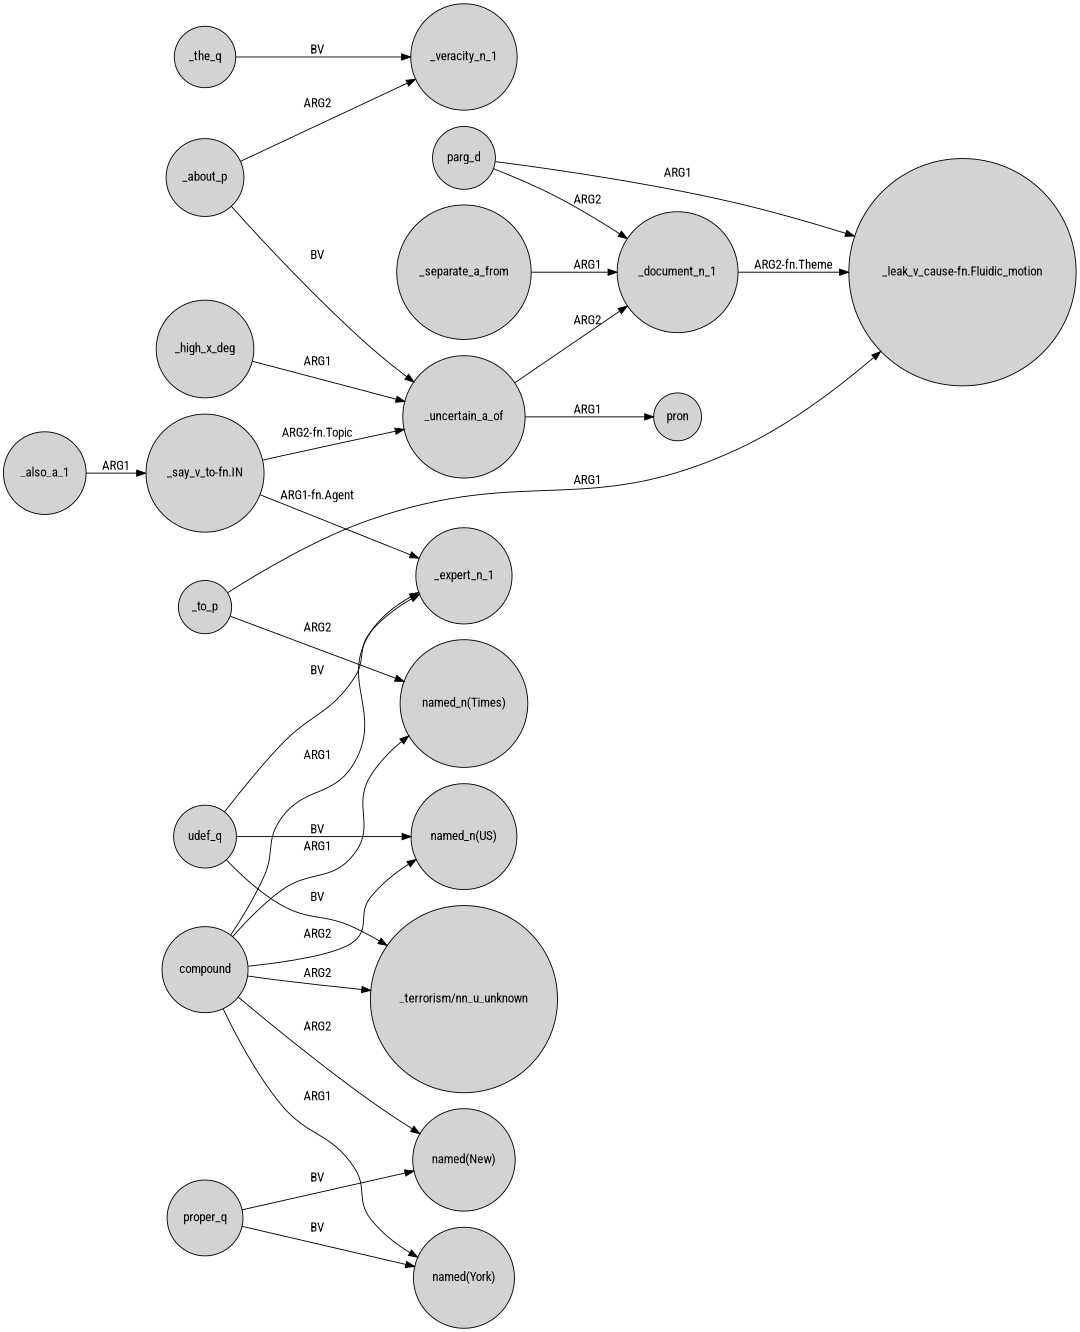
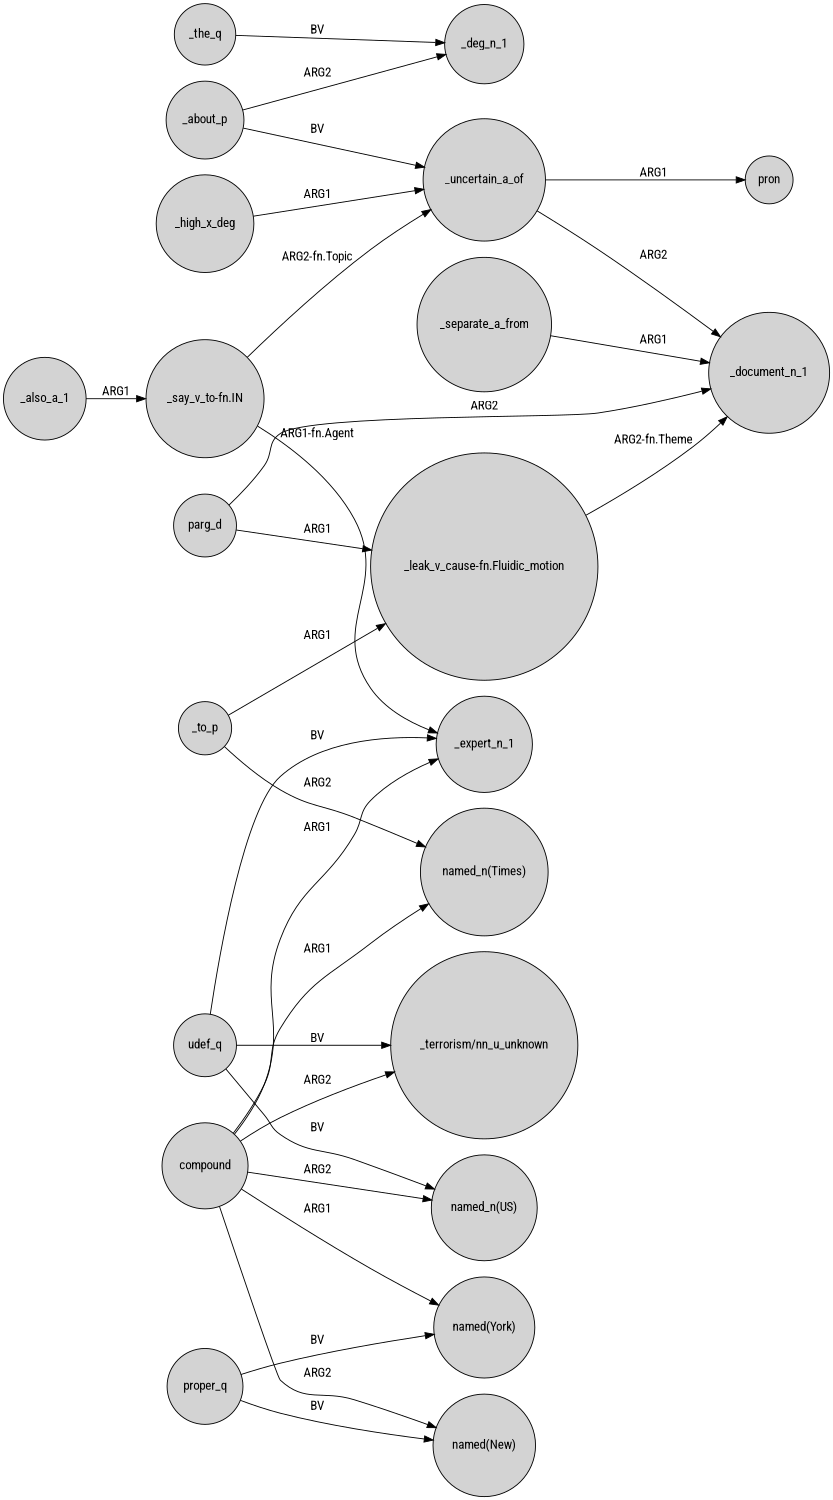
node "_veracity_n_1": label "_veracity_n_1" -> "_deg_n_1"
edge "_document_n_1" -> "_leak_v_cause-fn.Fluidic_motion": reversed
